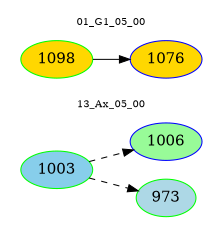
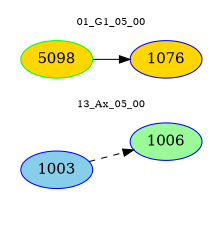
node "1098": label "1098" -> "5098"
node "1003": color green -> blue
node "973": removed
